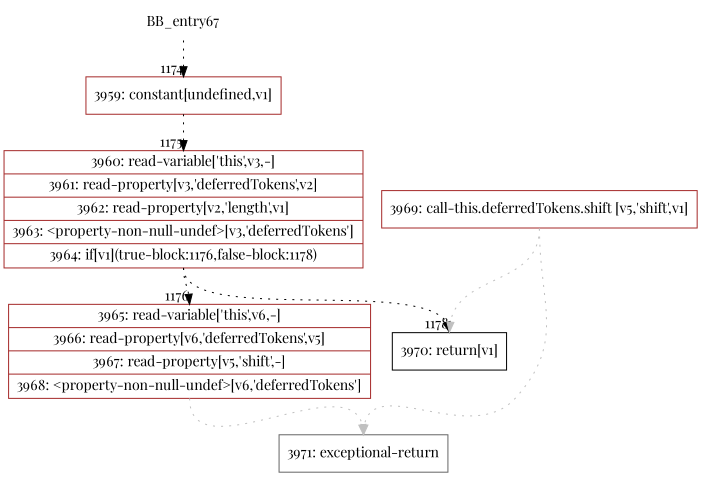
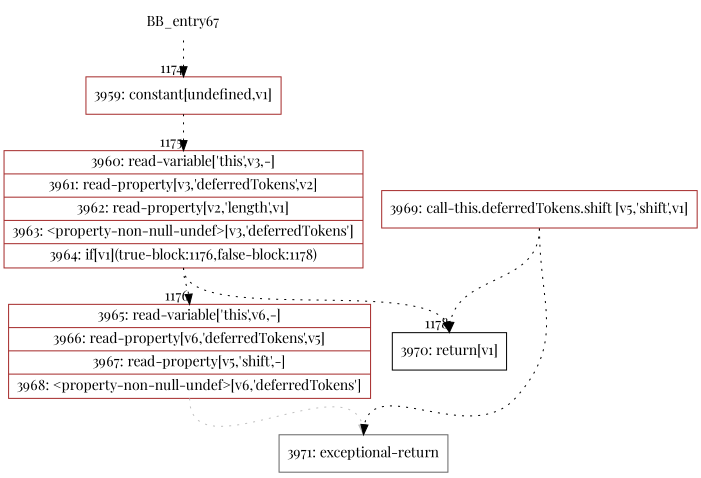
edge "3969: call-this.deferredTokens.shift [v5,'shift',v1]" -> "3970: return[v1]": color gray -> black
edge "3969: call-this.deferredTokens.shift [v5,'shift',v1]" -> "3971: exceptional-return": color gray -> black
